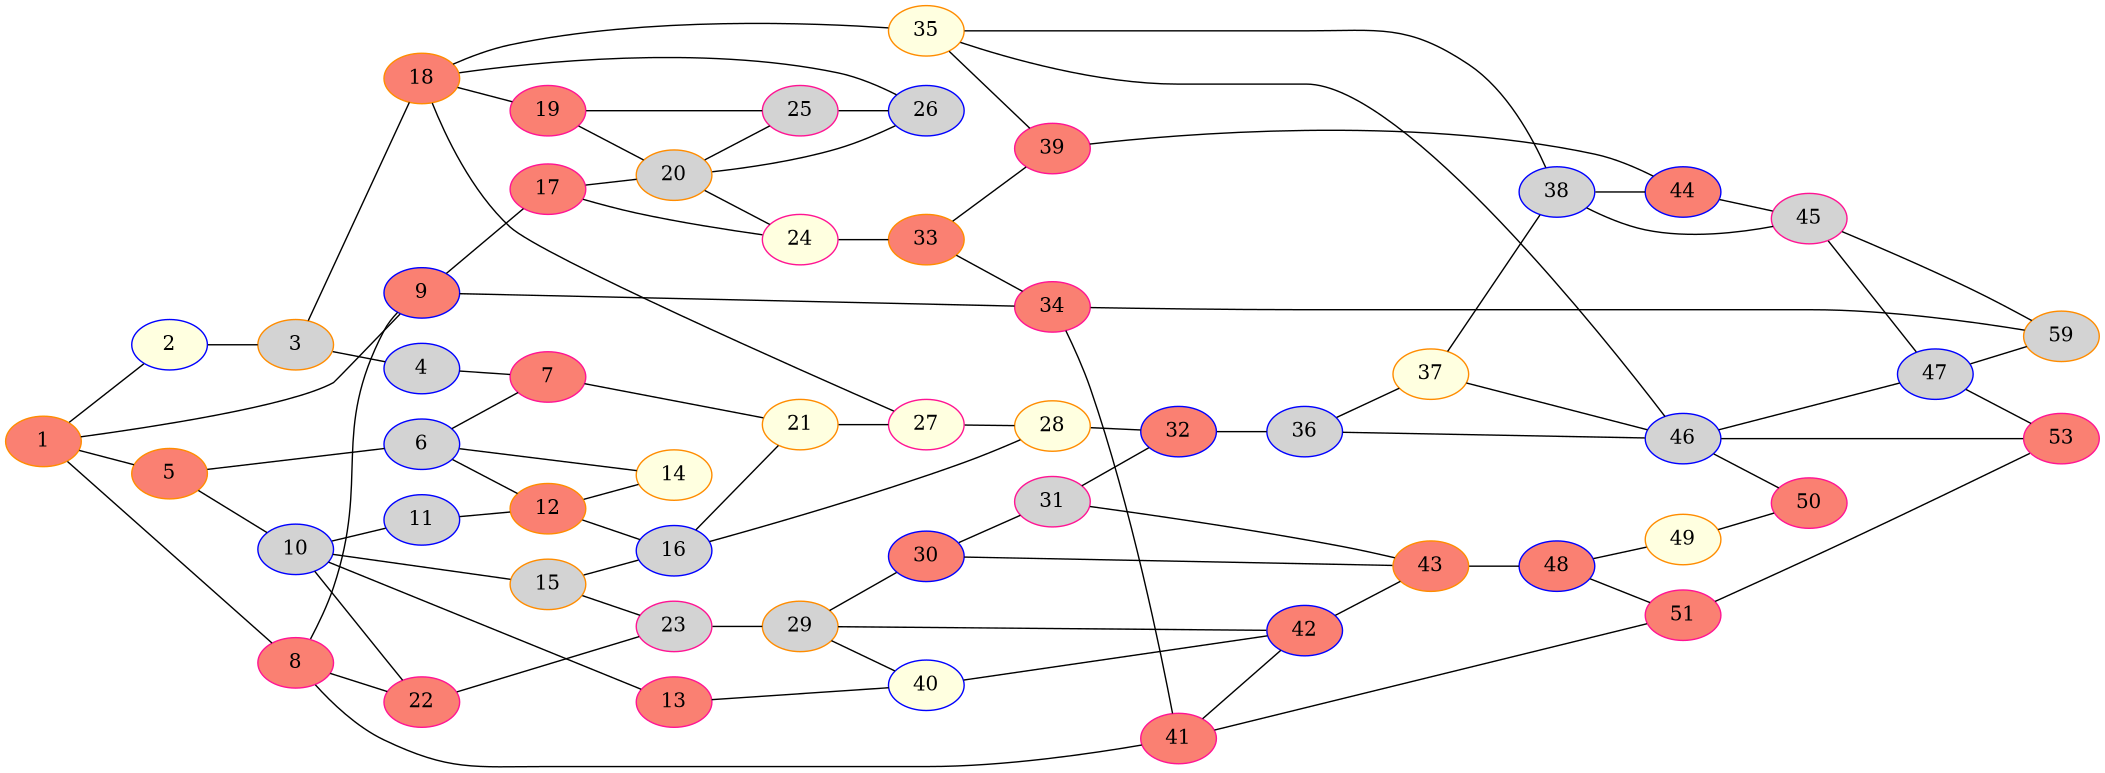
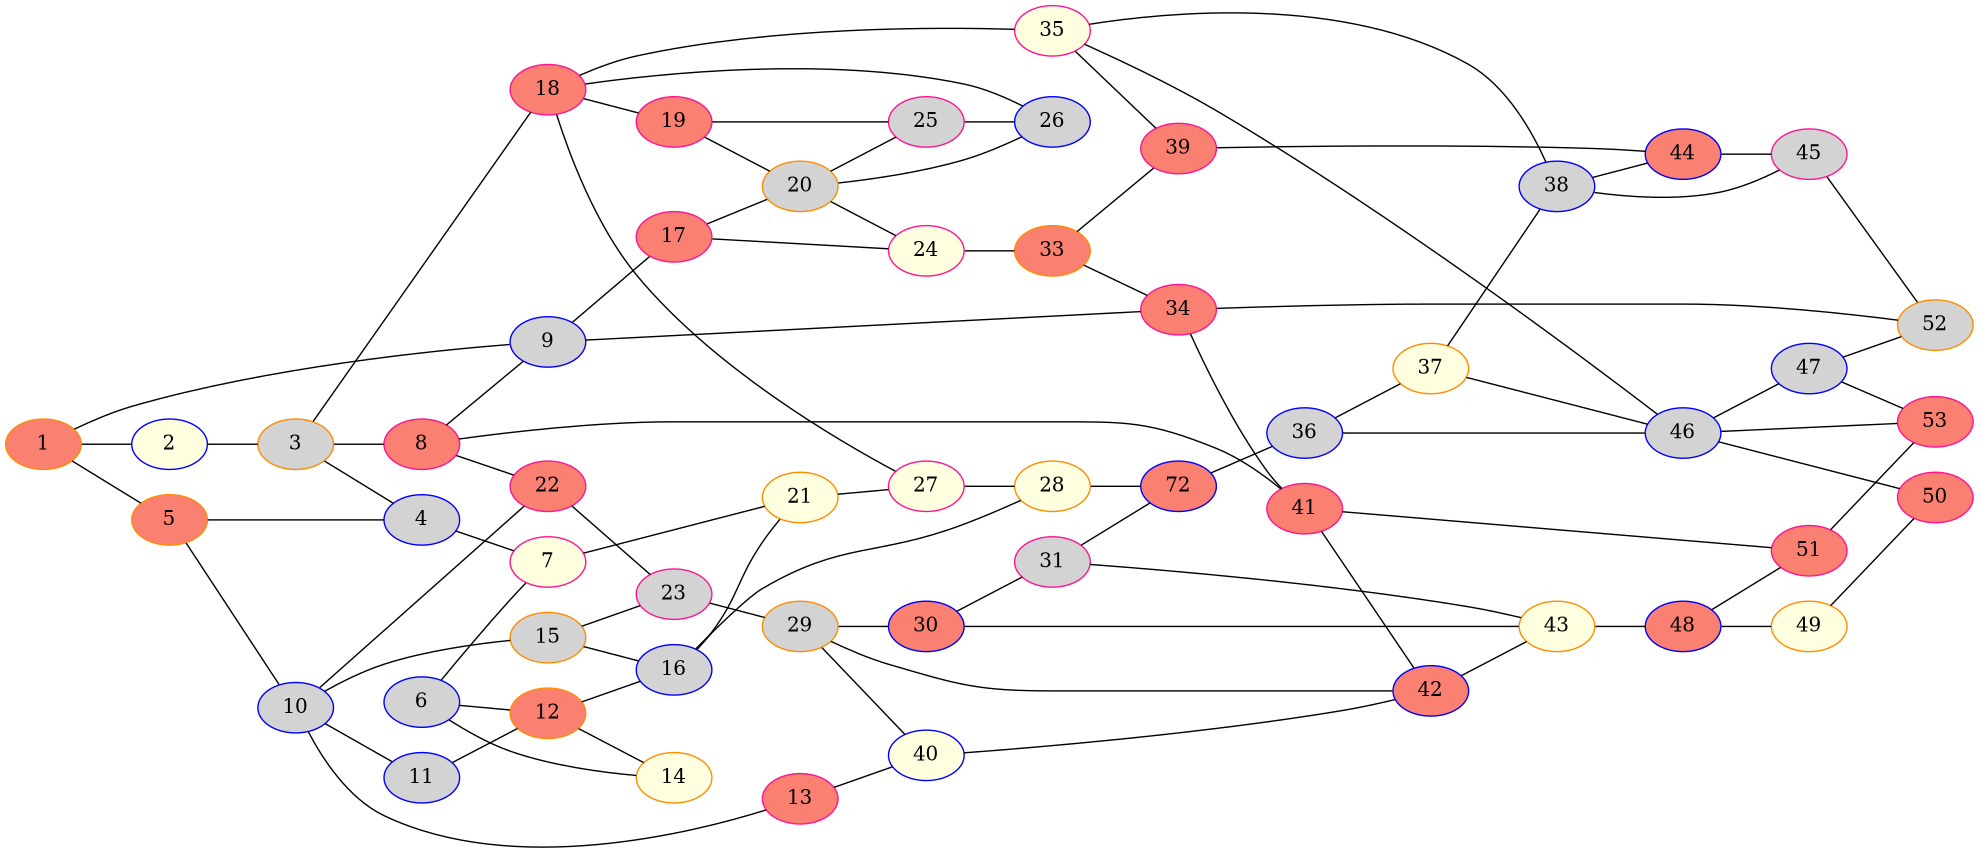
node "35": color darkorange -> deeppink
node "18": color darkorange -> deeppink
node "9": fillcolor salmon -> lightgrey
edge "45" -- "47": removed
node "59": label "59" -> "52"
node "7": fillcolor salmon -> lightyellow
node "32": label "32" -> "72"
edge "6" -- "5": now "4" -- "5"
edge "1" -- "8": now "3" -- "8"
node "43": fillcolor salmon -> lightyellow
